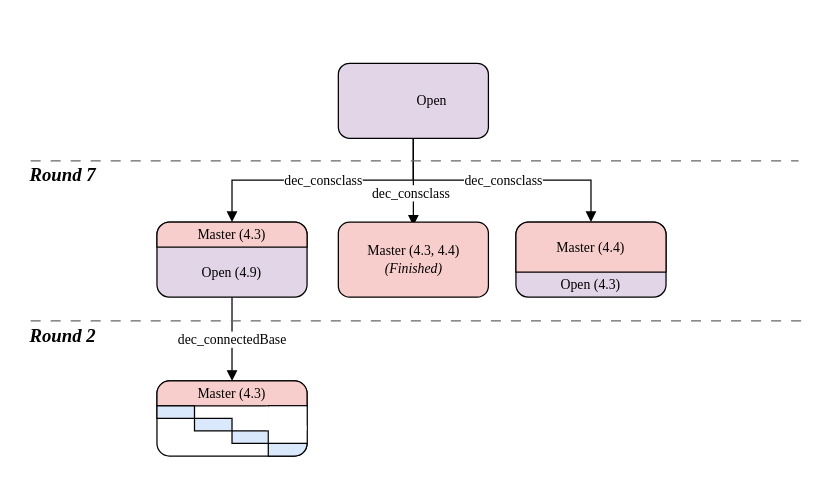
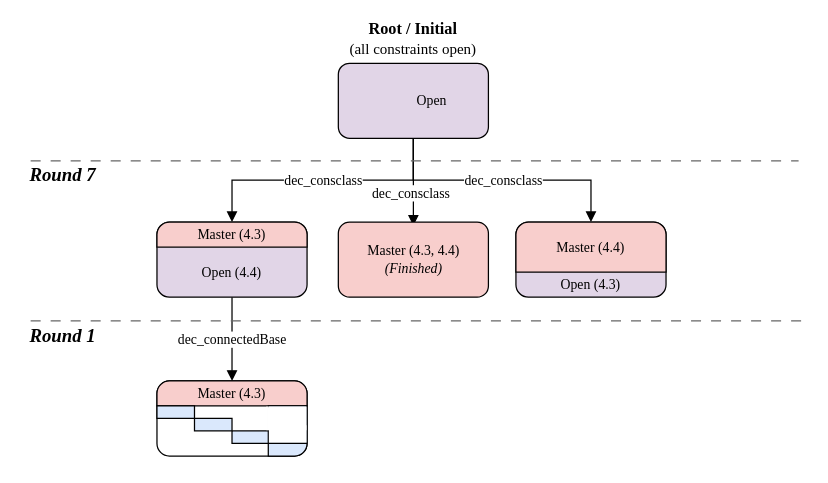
node "Root / Initial (all constraints open)": added
node "Open (4.9)": label "Open (4.9)" -> "Open (4.4)"
node "Round 2": label "Round 2" -> "Round 1"
